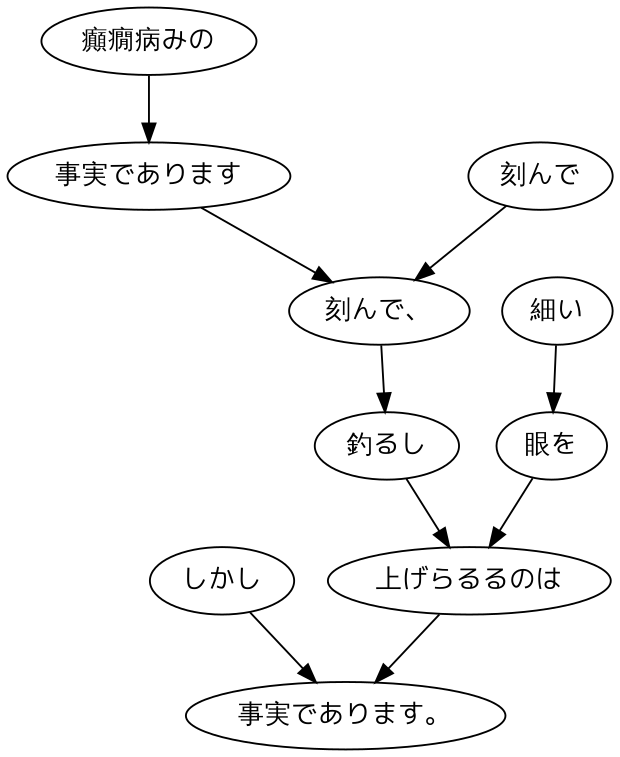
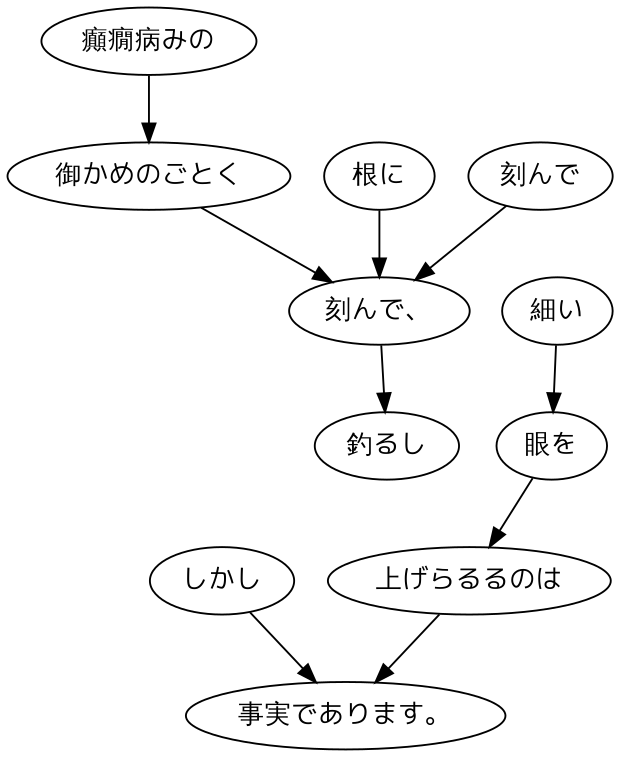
node "事実であります": label "事実であります" -> "御かめのごとく"
node "根に": added
edge "釣るし" -> "上げらるるのは": removed
